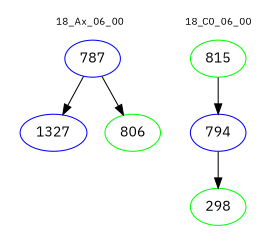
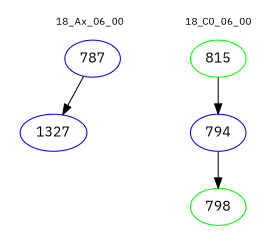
node "806": removed
node "298": label "298" -> "798"
